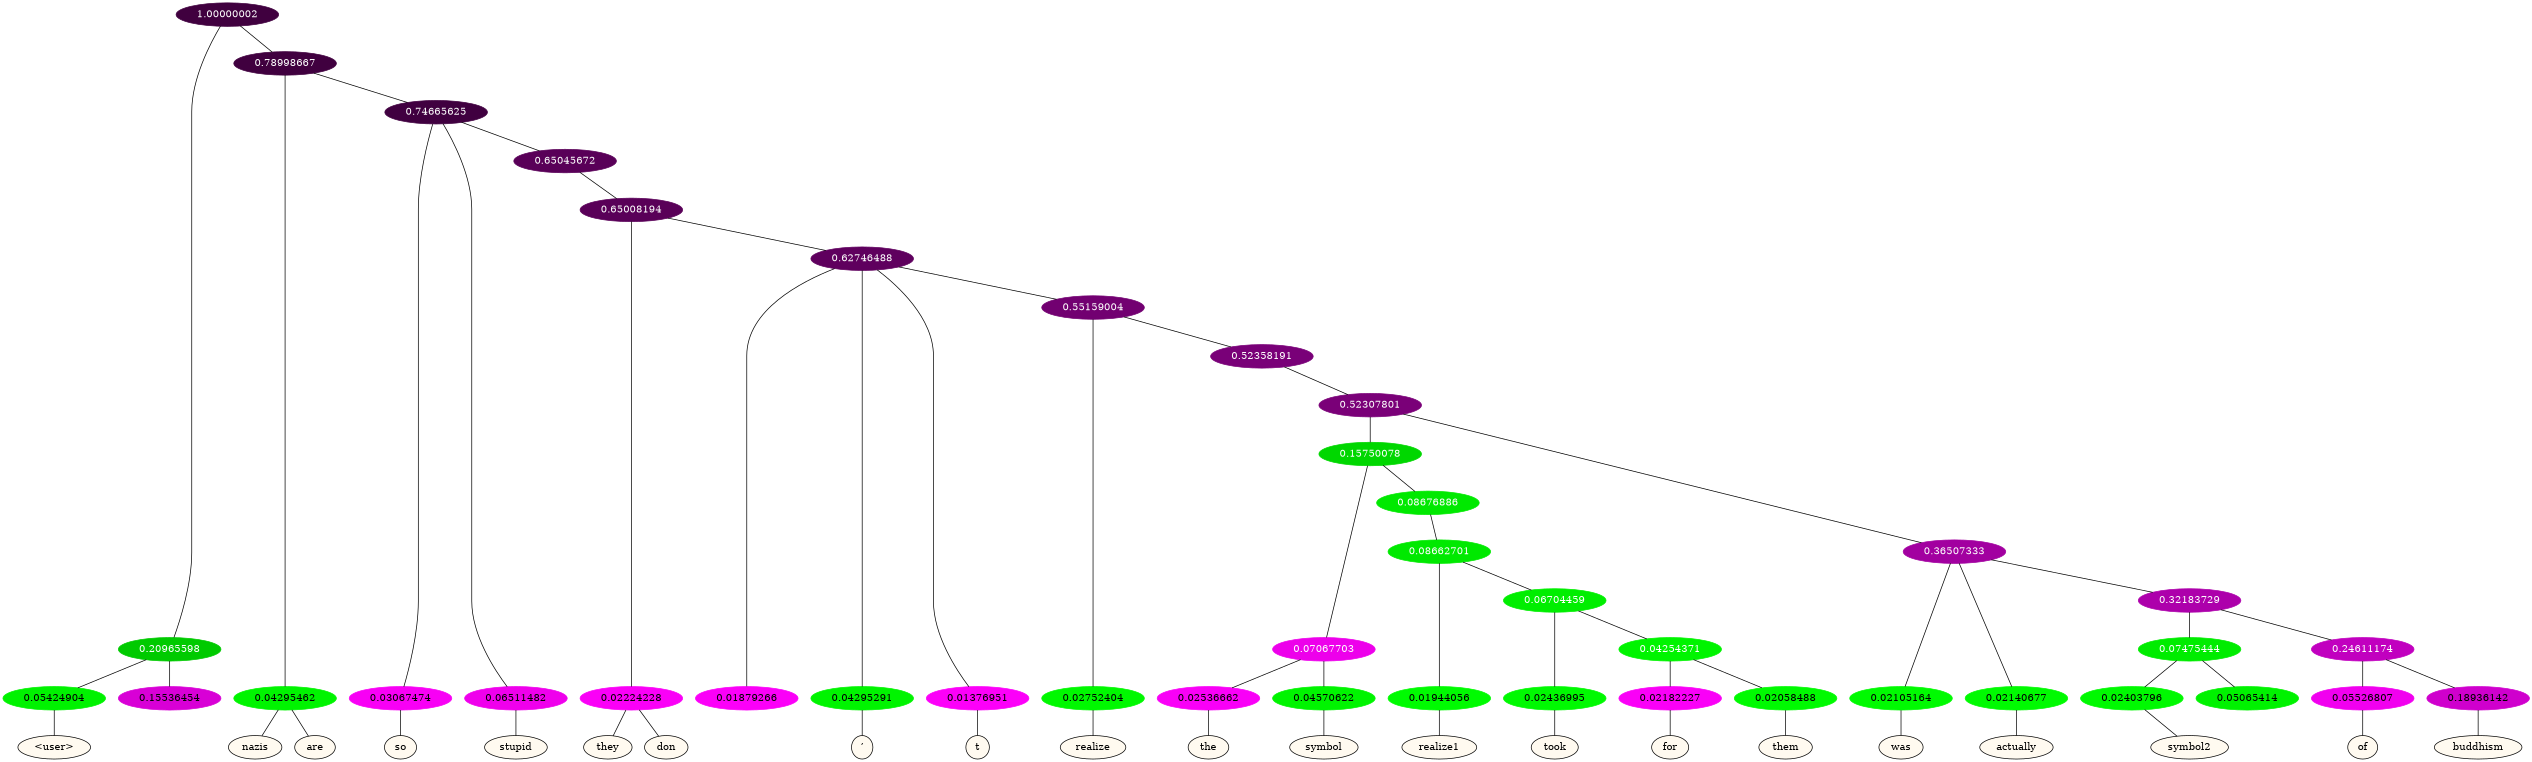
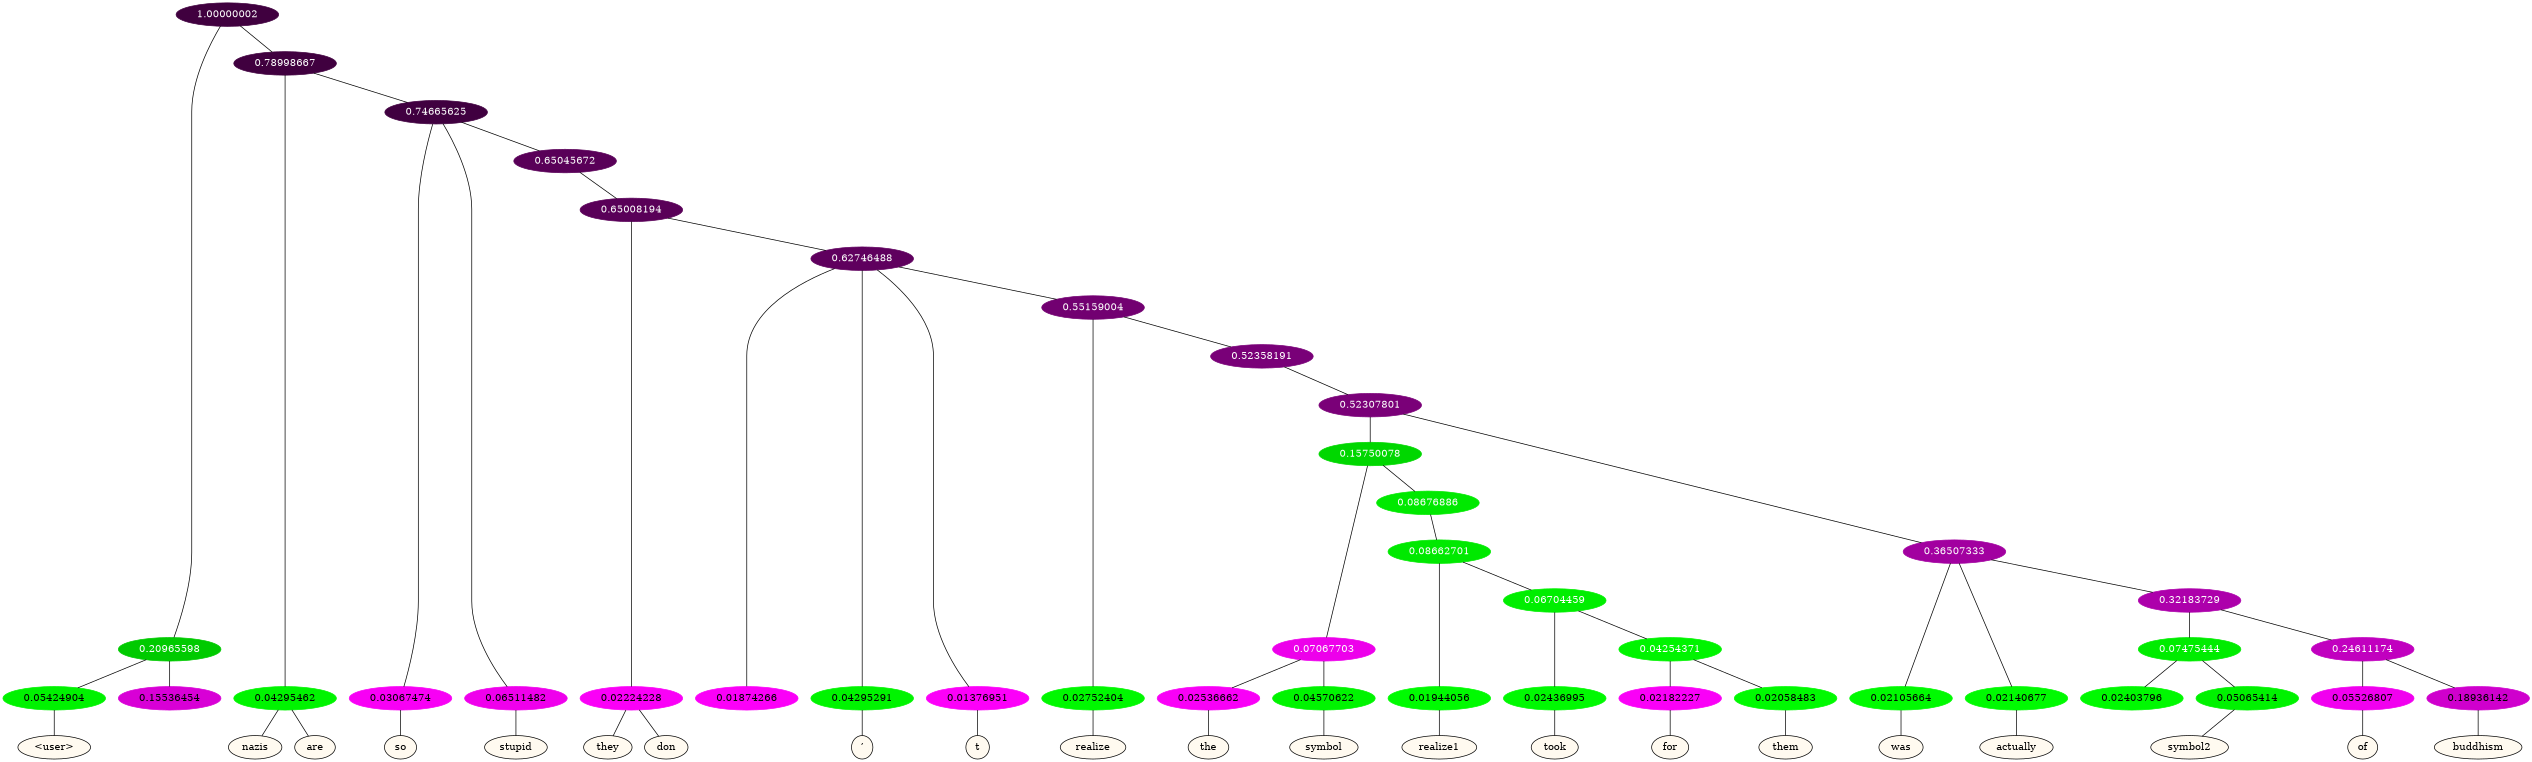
node "0.01879266": label "0.01879266" -> "0.01874266"
node "0.02058488": label "0.02058488" -> "0.02058483"
node "0.02105164": label "0.02105164" -> "0.02105664"
edge "0.02403796" -- "symbol2": now "0.05065414" -- "symbol2"
